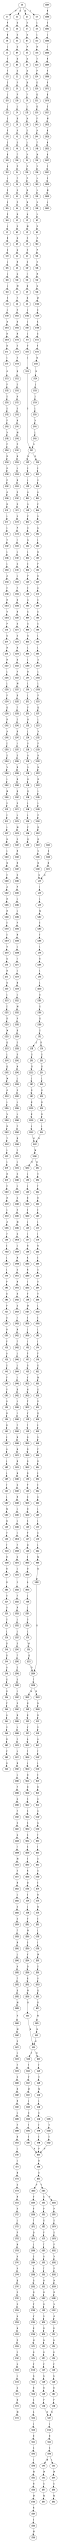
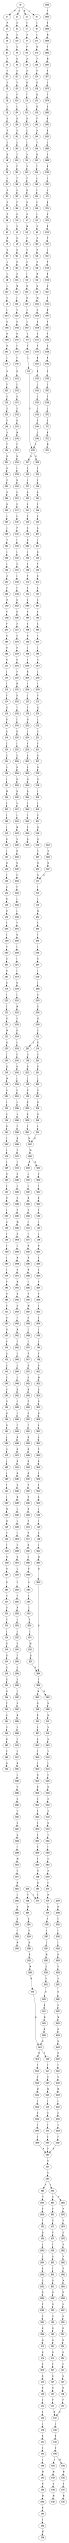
edge "S574" -> "S578": reversed
node "S646": removed
edge "S652" -> "S655": added, label "C"
